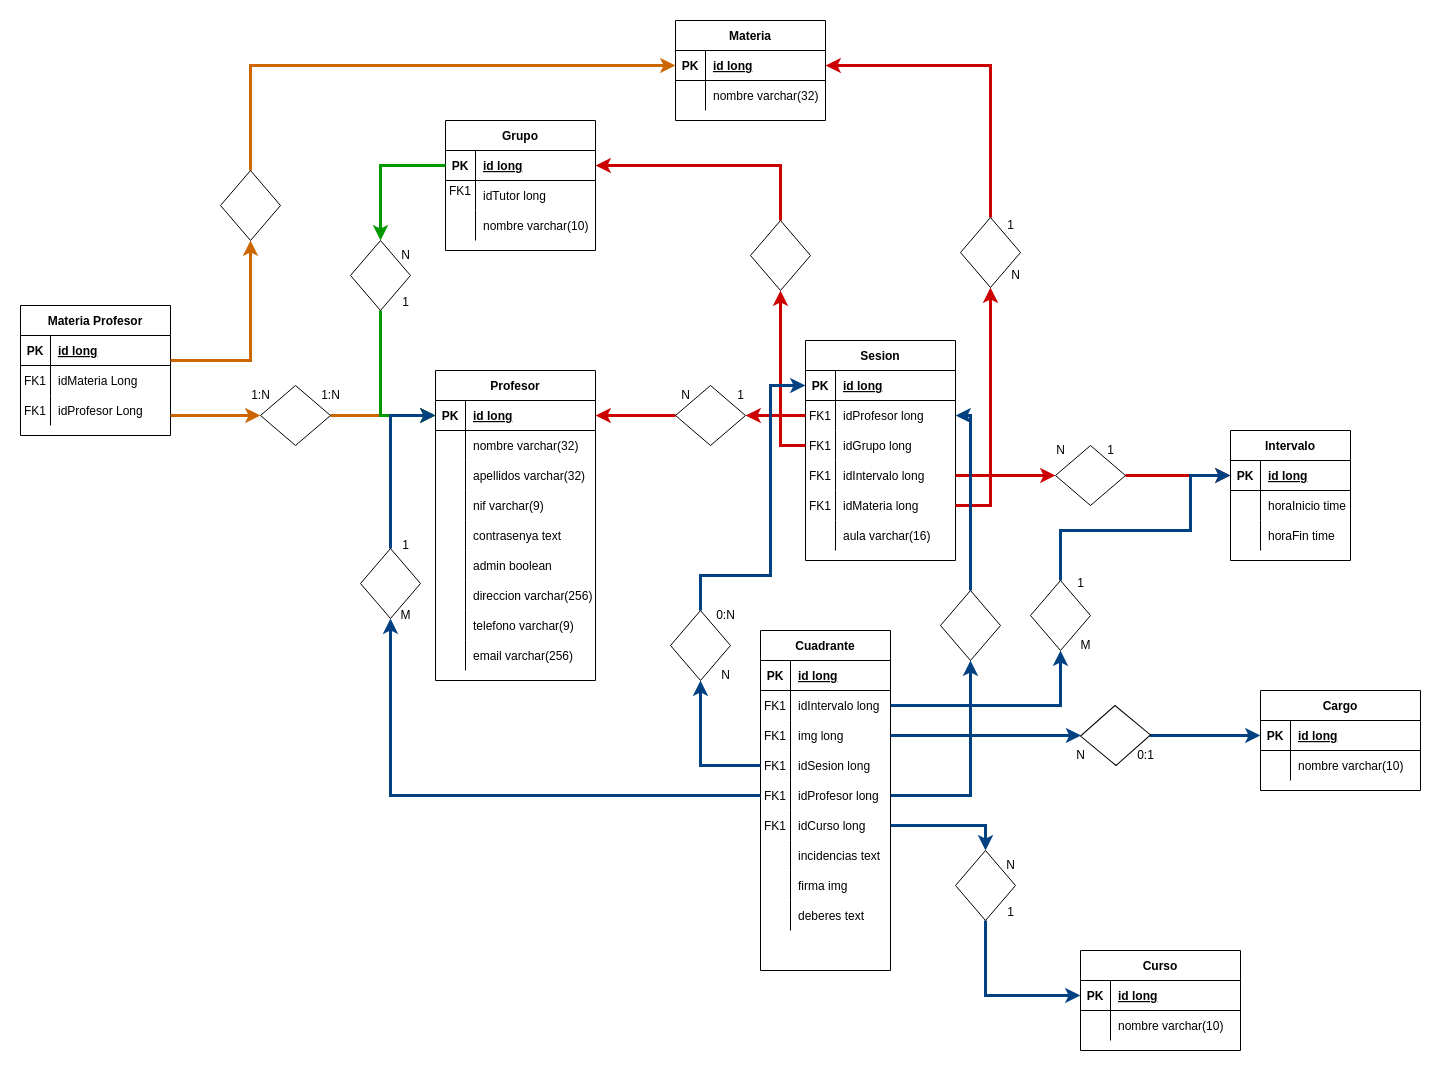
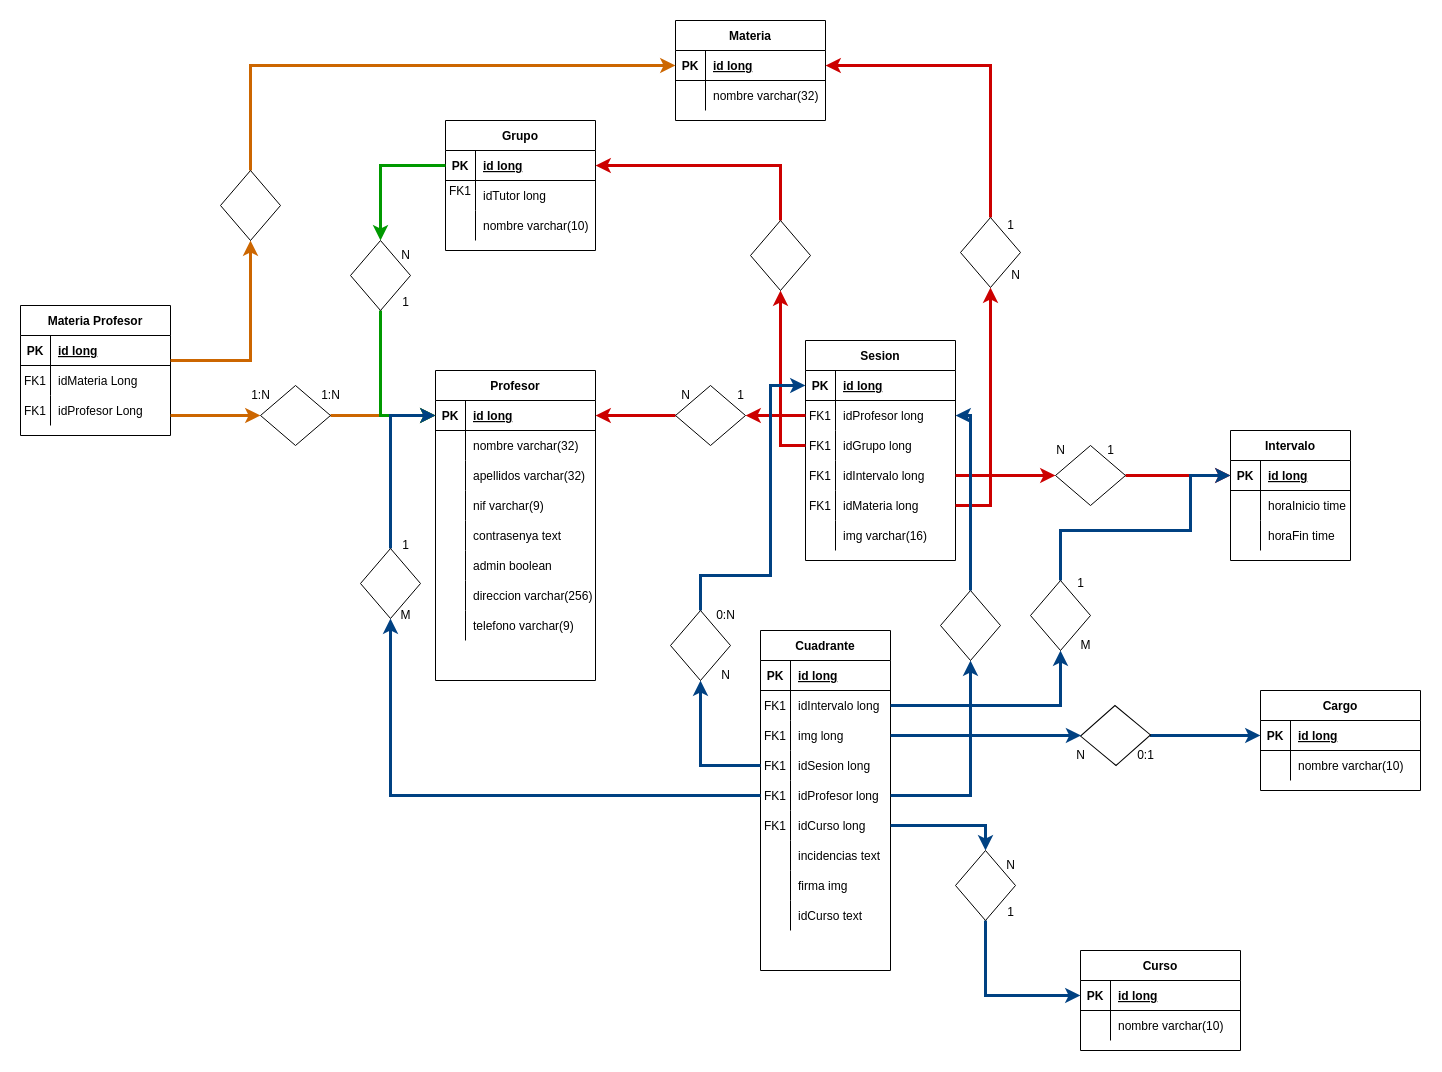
node "aula varchar(16)": label "aula varchar(16)" -> "img varchar(16)"
node "email varchar(256)": removed
node "deberes text": label "deberes text" -> "idCurso text"
